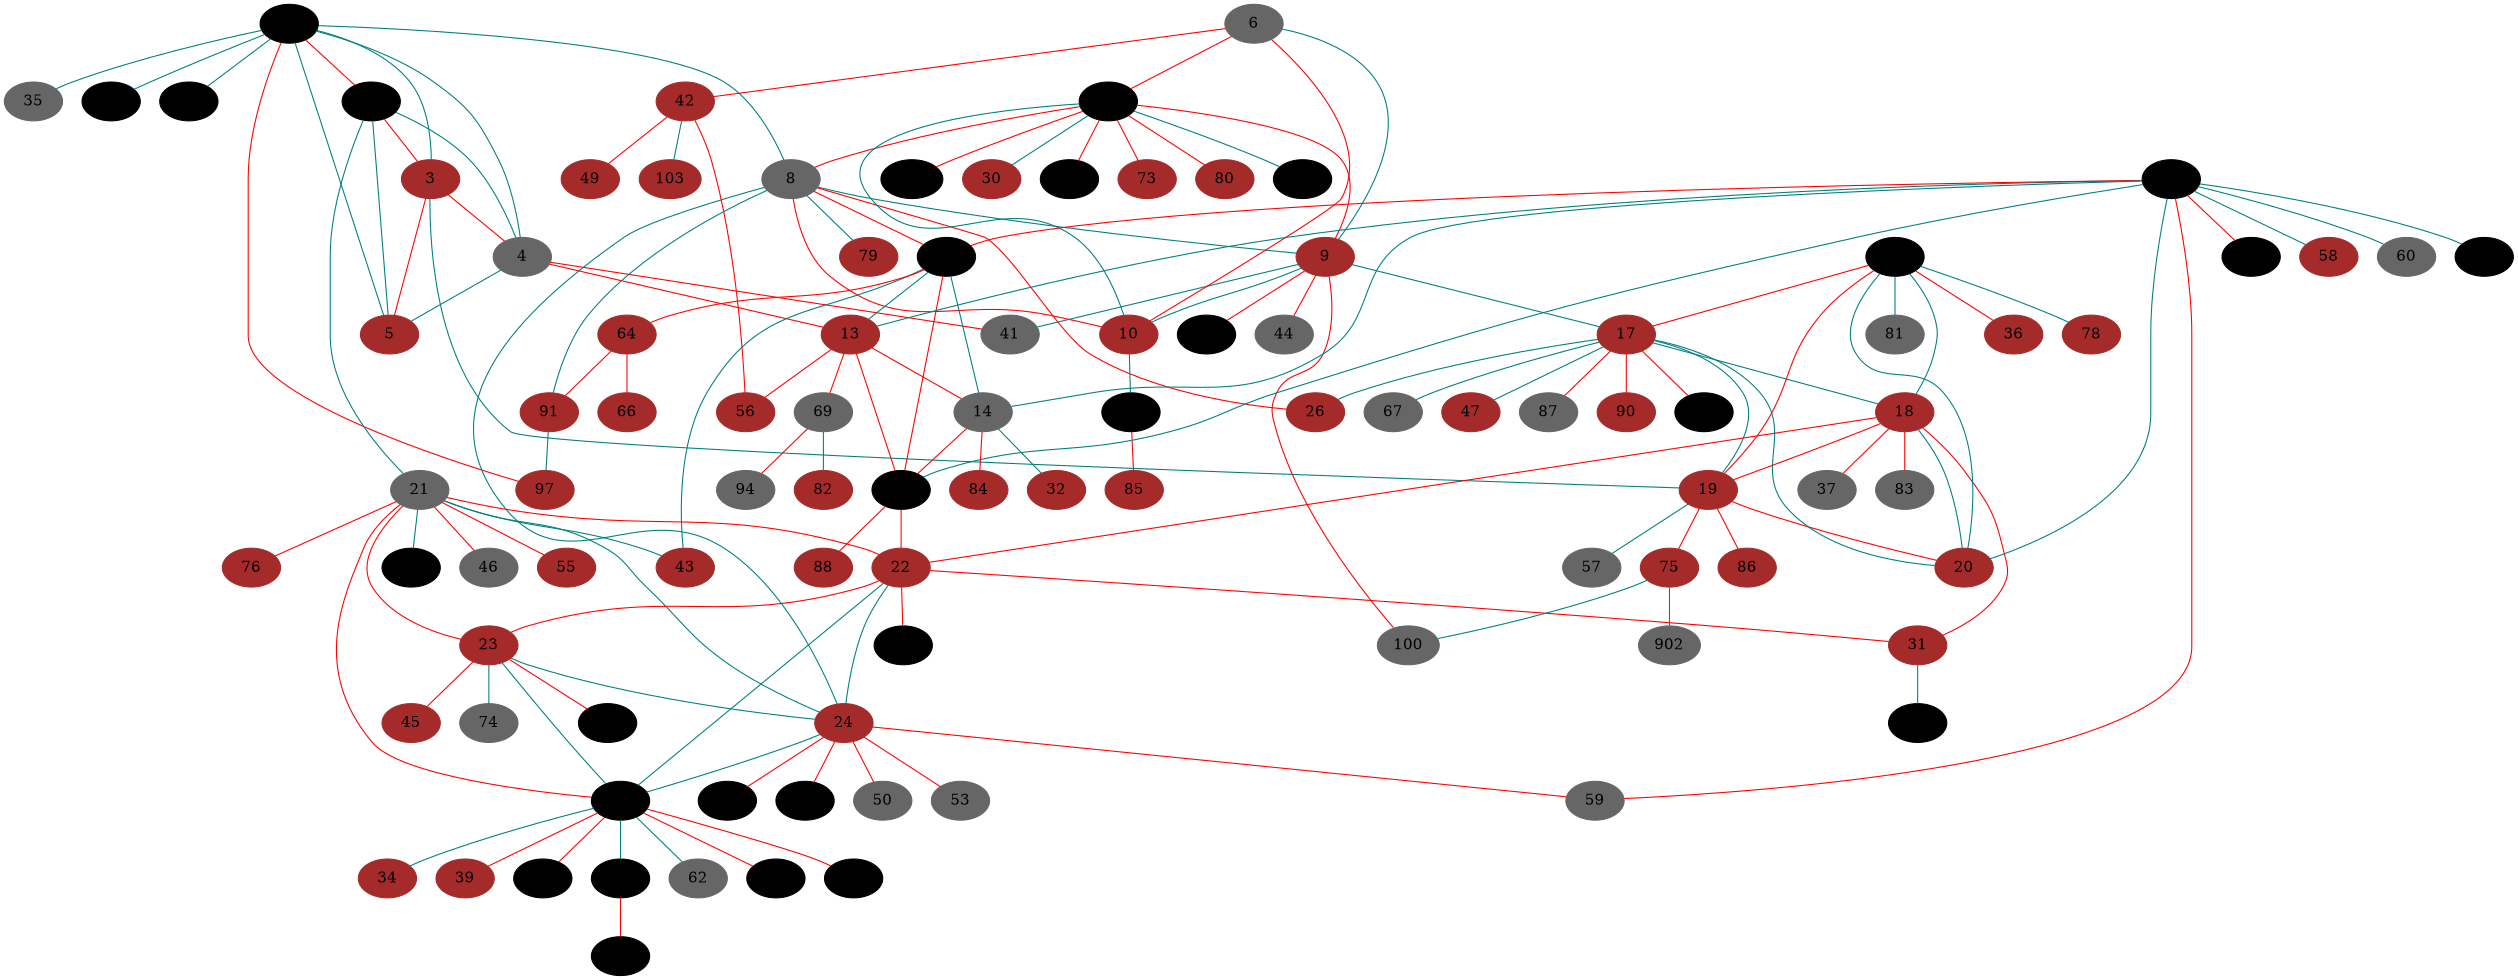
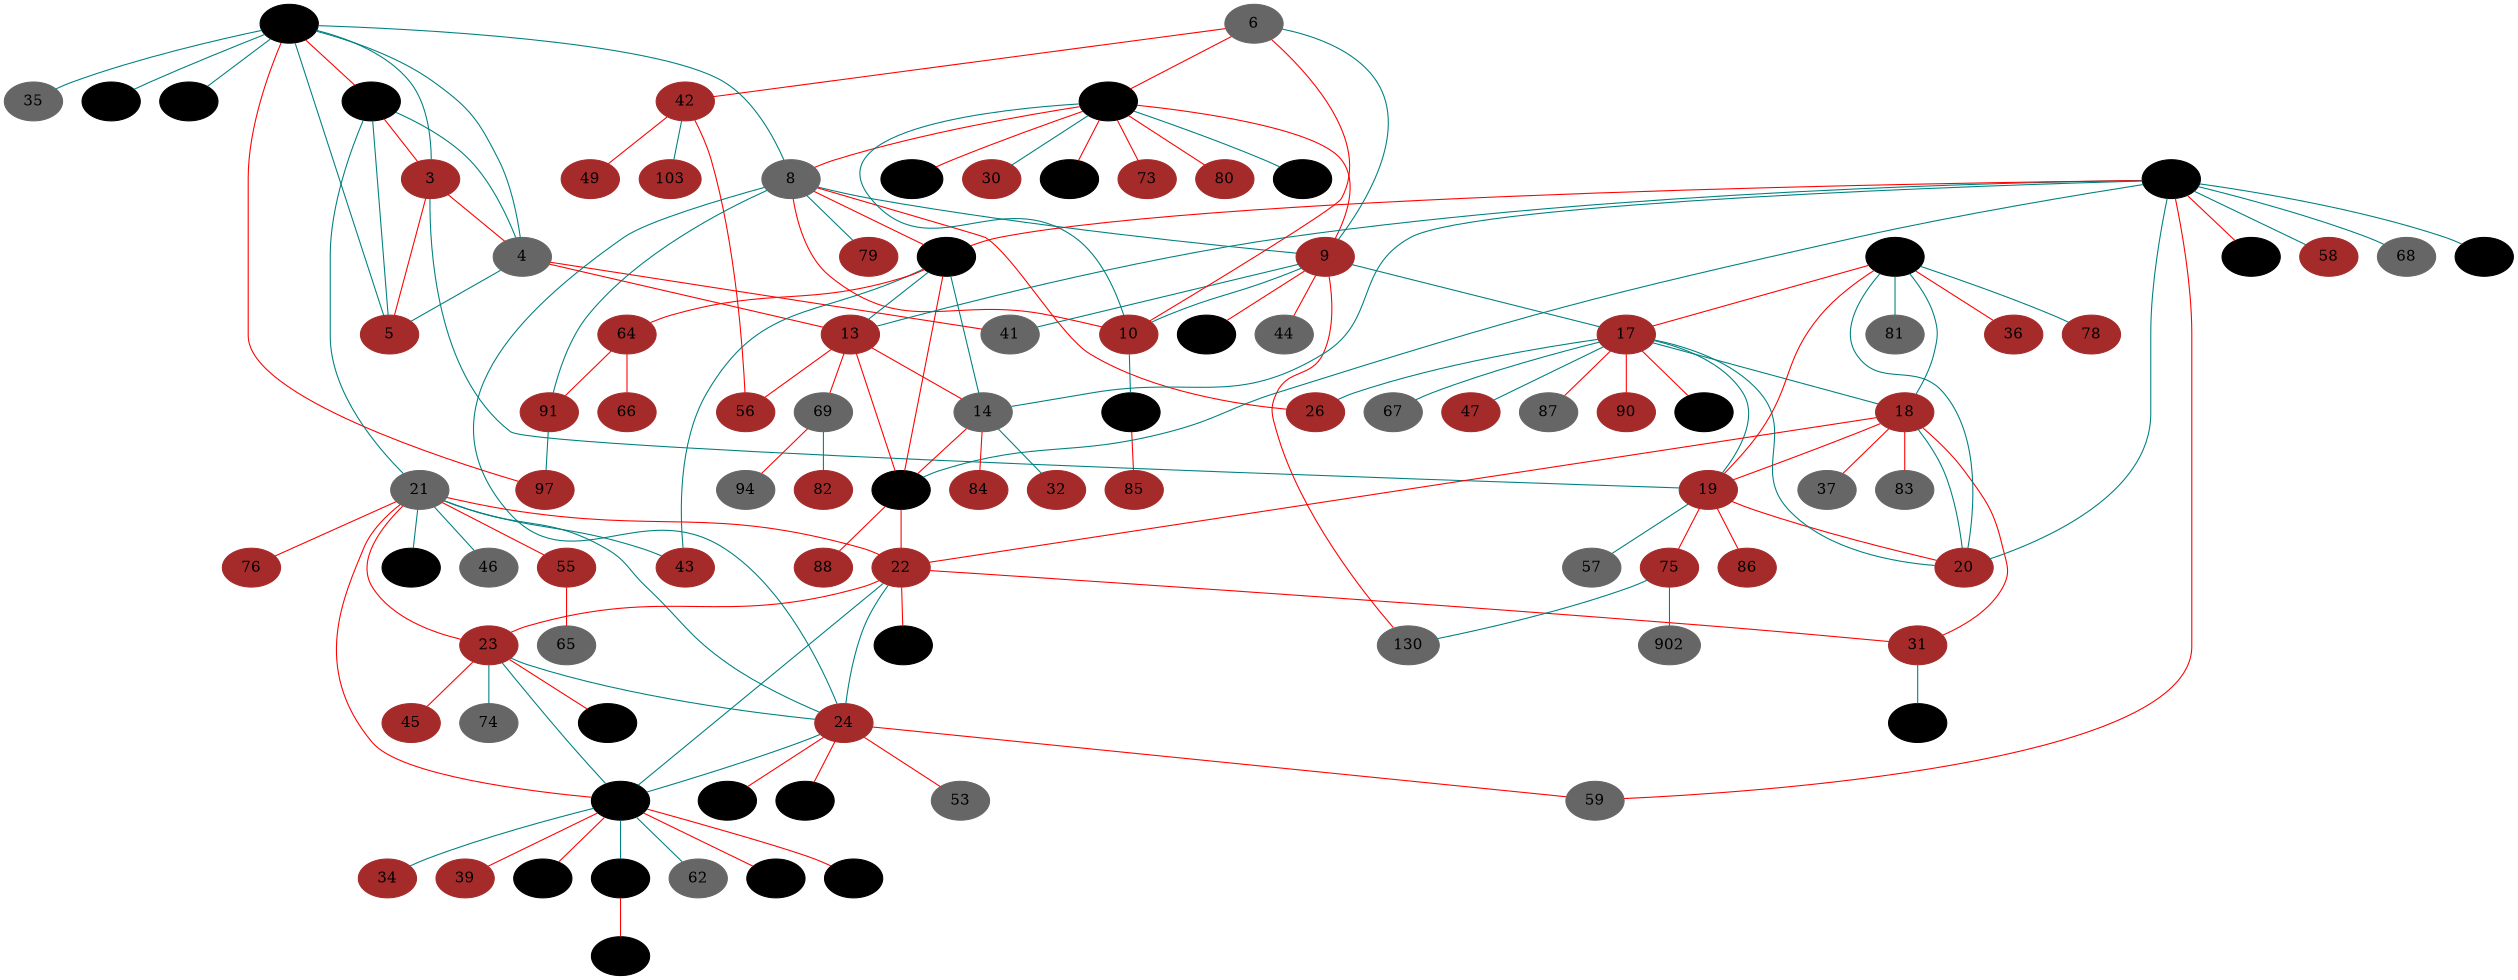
node "60": label "60" -> "68"
edge "21" -- "46": color red -> teal
node "65": added
node "100": label "100" -> "130"
node "50": removed
